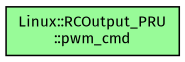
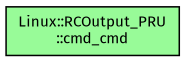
node "Linux::RCOutput_PRU ::pwm_cmd": label "Linux::RCOutput_PRU ::pwm_cmd" -> "Linux::RCOutput_PRU ::cmd_cmd"
